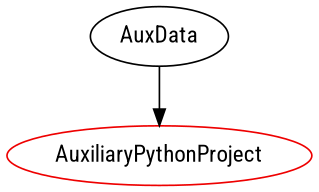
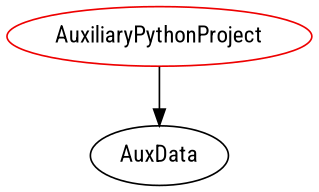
edge "AuxData" -> "AuxiliaryPythonProject": reversed
